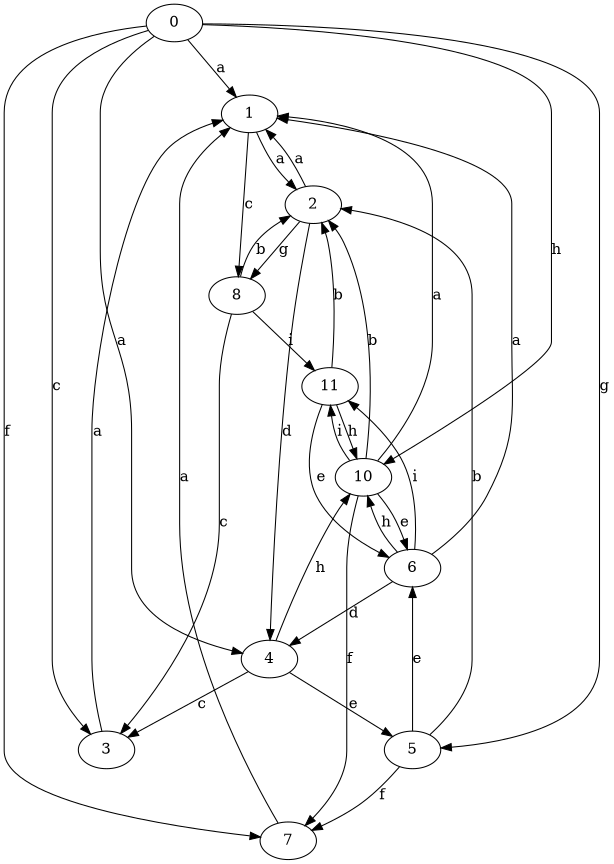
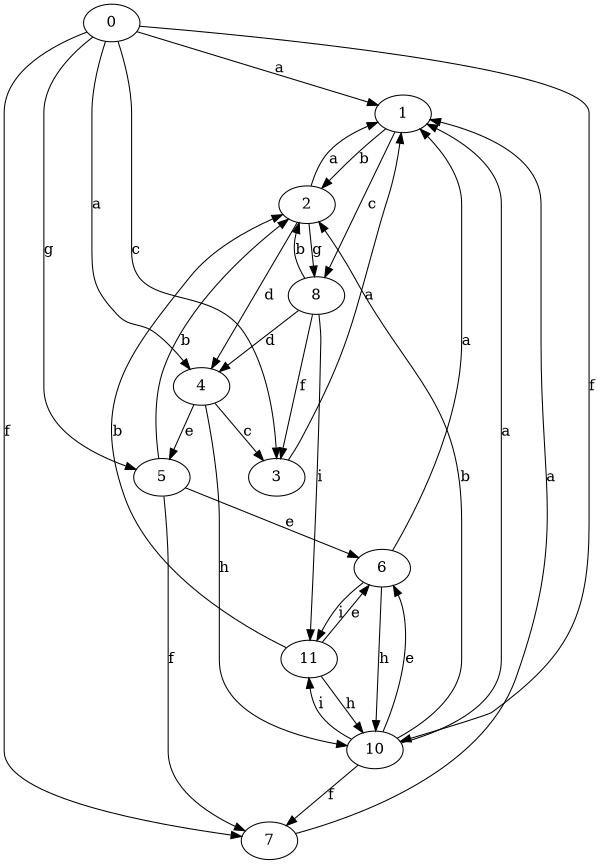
edge "1" -> "2": label "a" -> "b"
edge "0" -> "10": label "h" -> "f"
edge "8" -> "3": label "c" -> "f"
edge "6" -> "4": now "8" -> "4"
